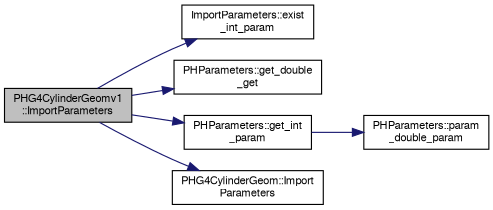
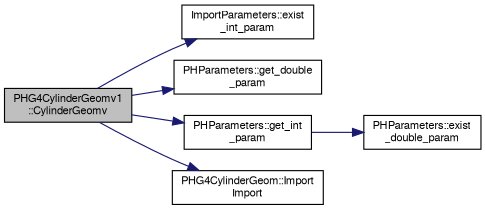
node "PHParameters::get_double _get": label "PHParameters::get_double _get" -> "PHParameters::get_double _param"
node "PHG4CylinderGeomv1 ::ImportParameters": label "PHG4CylinderGeomv1 ::ImportParameters" -> "PHG4CylinderGeomv1 ::CylinderGeomv"
node "PHParameters::param _double_param": label "PHParameters::param _double_param" -> "PHParameters::exist _double_param"
node "PHG4CylinderGeom::Import Parameters": label "PHG4CylinderGeom::Import Parameters" -> "PHG4CylinderGeom::Import Import"
